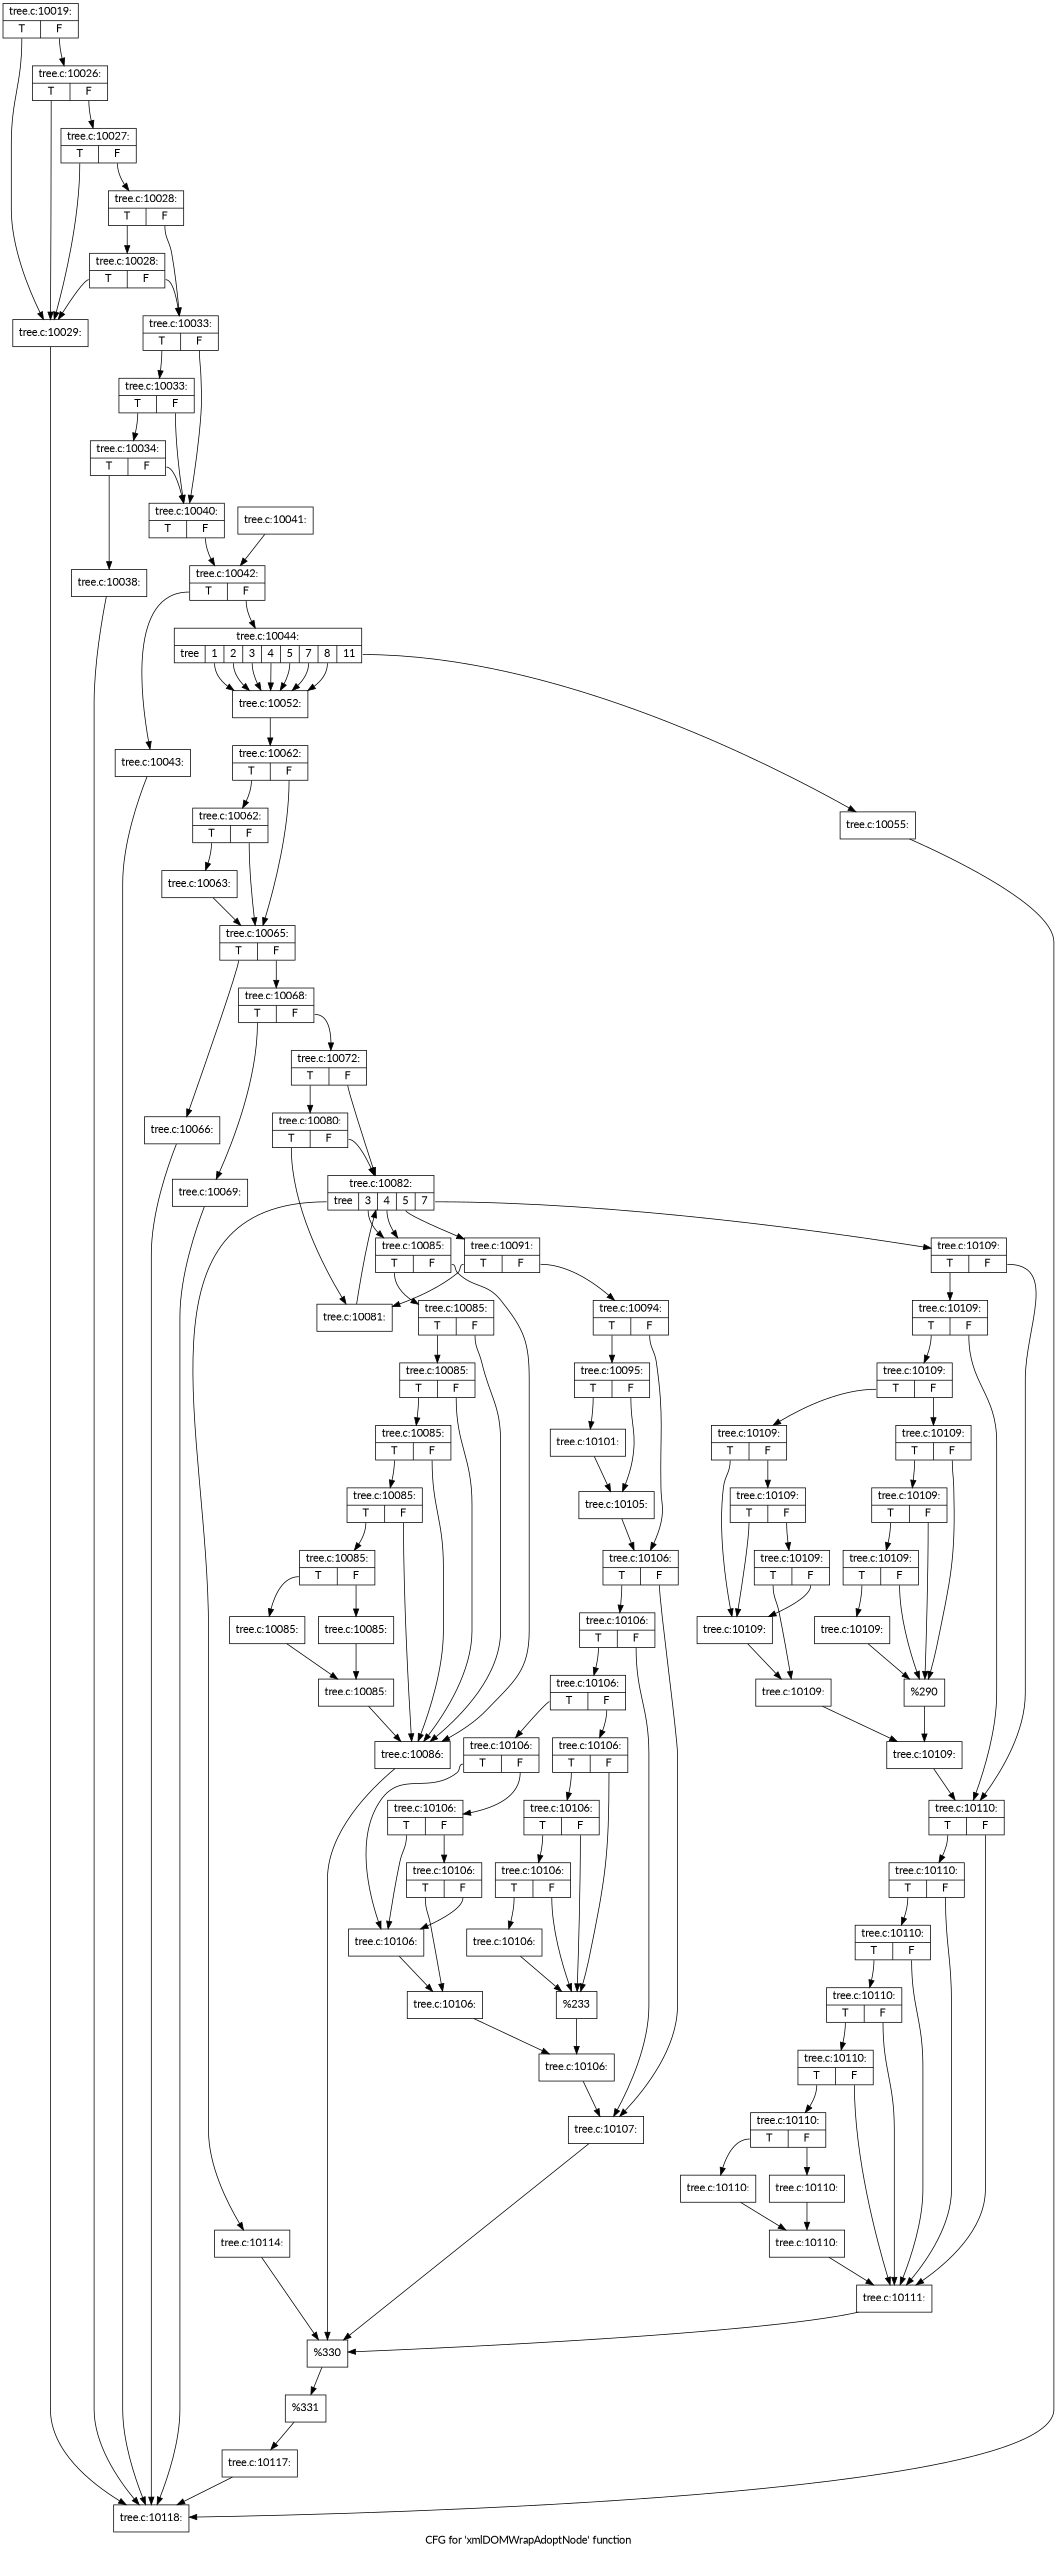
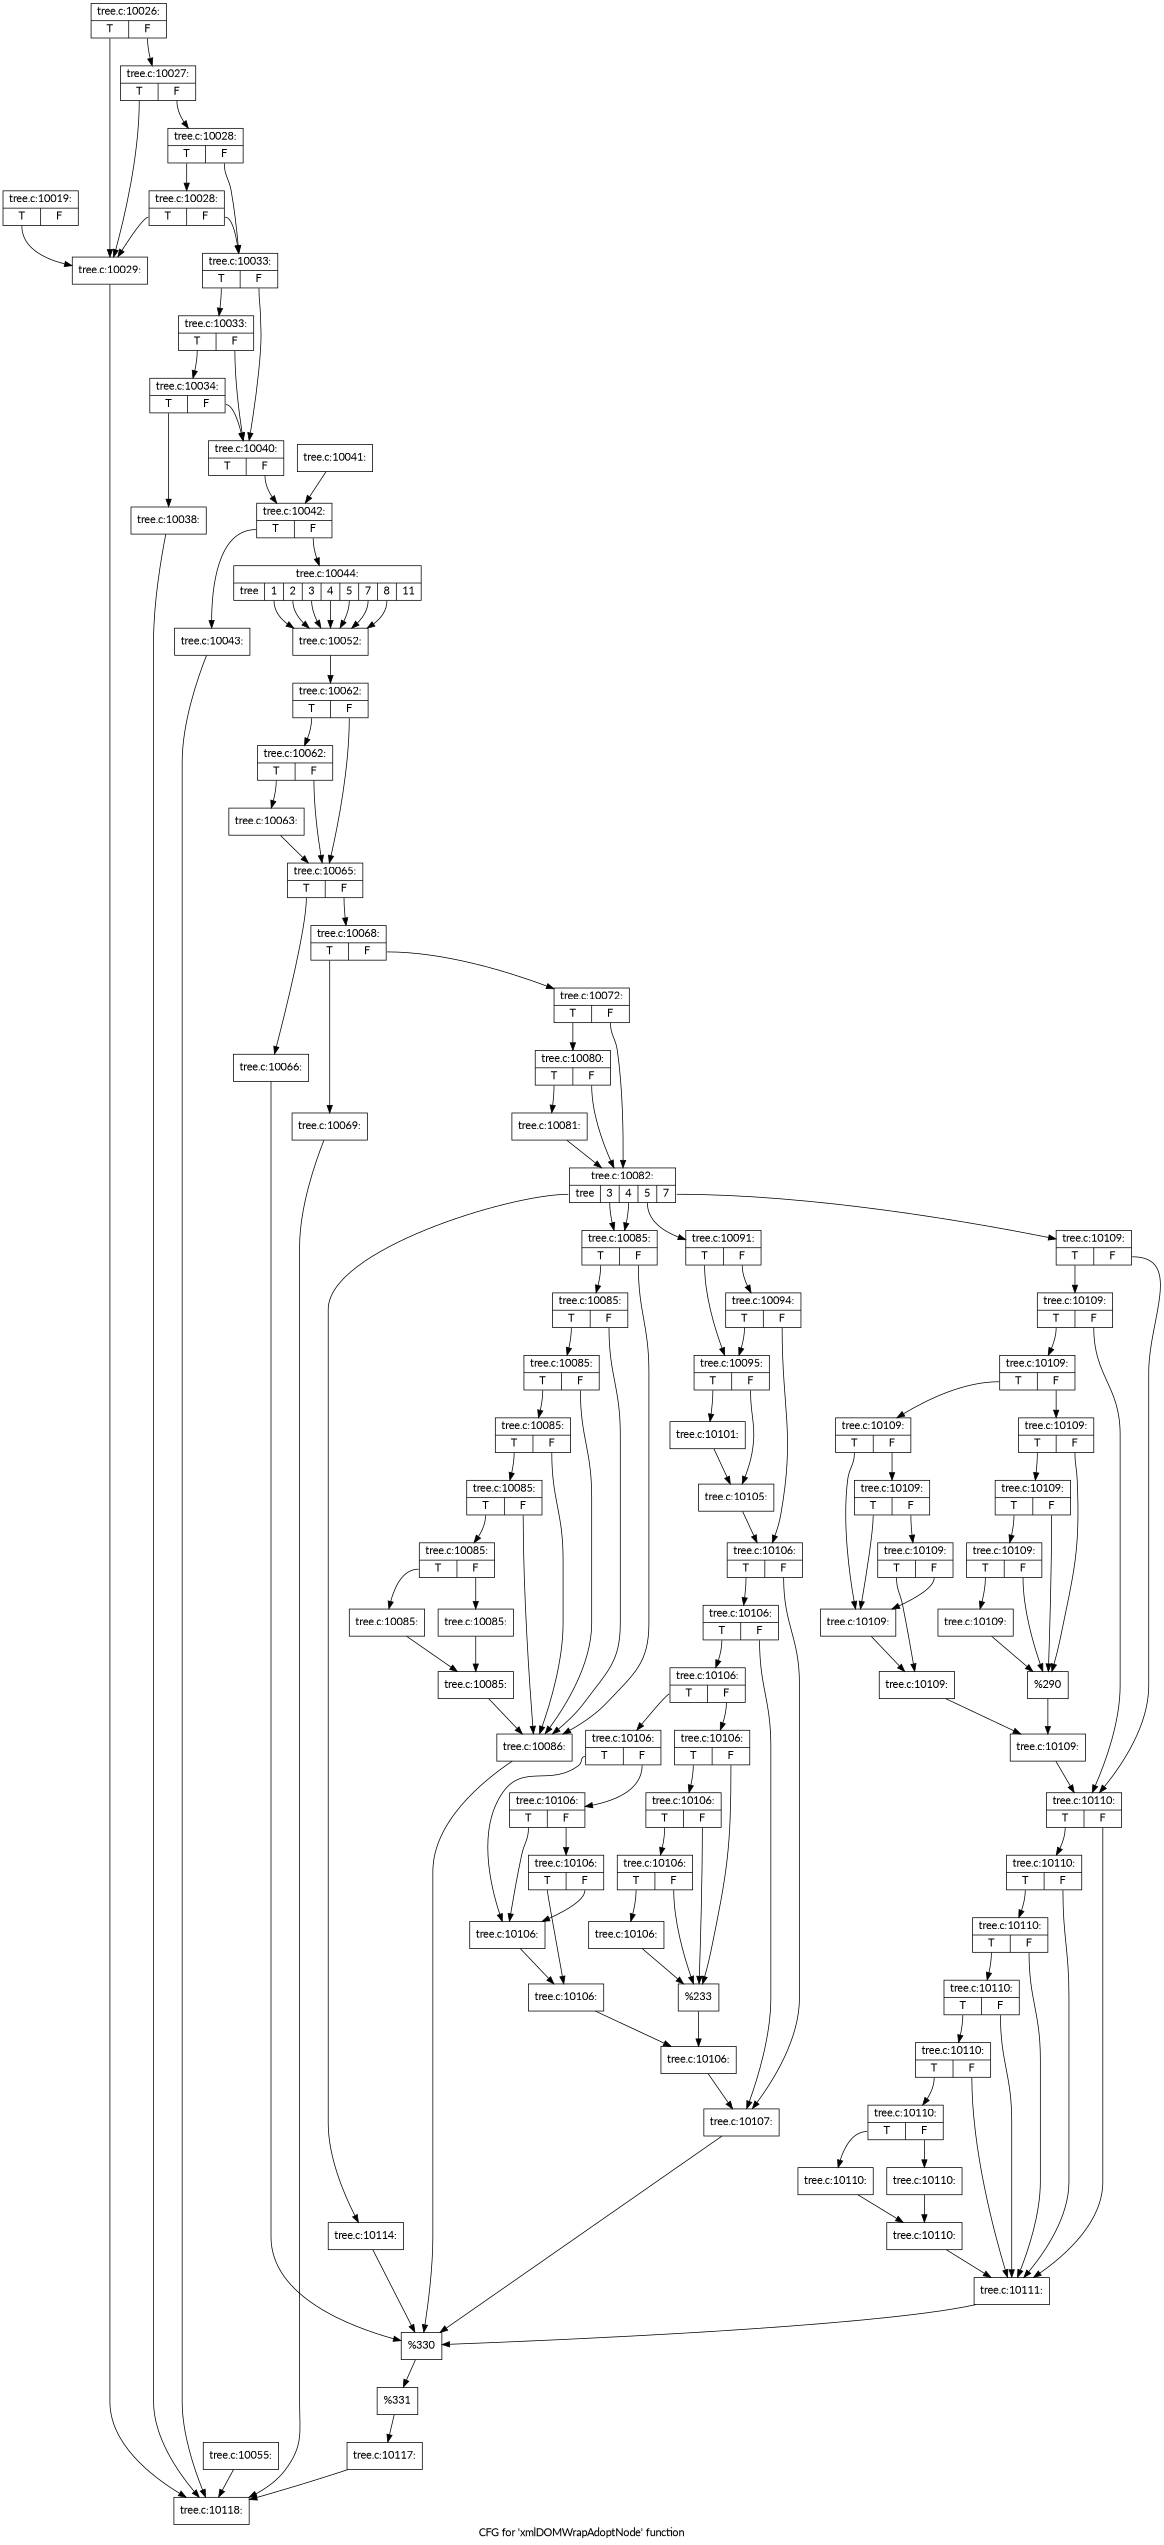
edge "tree.c:10019:" -> "tree.c:10026:": removed
edge "tree.c:10044:" -> "tree.c:10055:": removed
edge "tree.c:10091:" -> "tree.c:10081:": now "tree.c:10091:" -> "tree.c:10095:"
edge "tree.c:10066:" -> "tree.c:10118:": now "tree.c:10066:" -> "%330"
